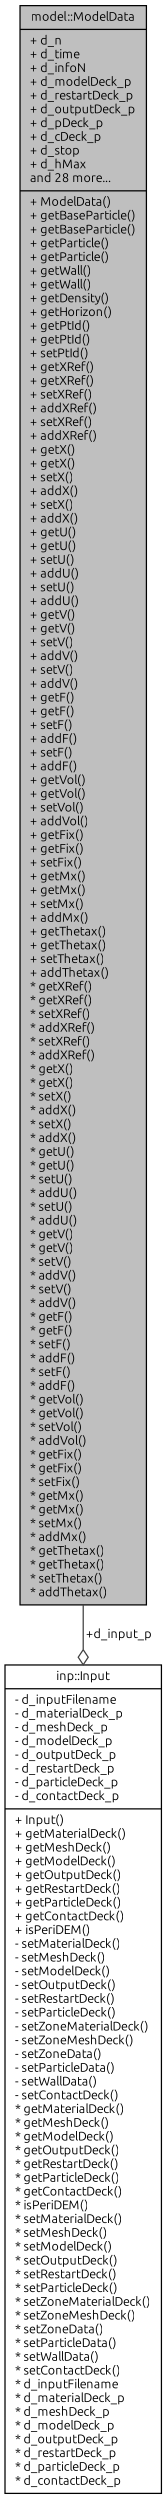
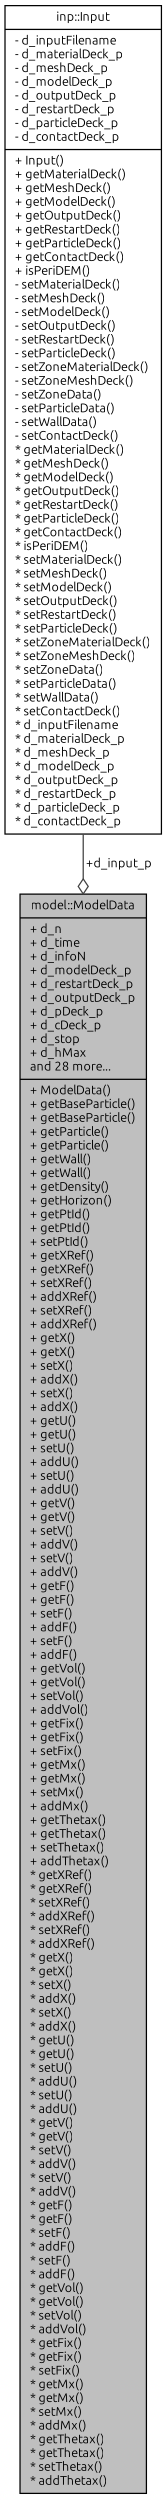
edge "model::ModelData" -> "inp::Input": reversed
